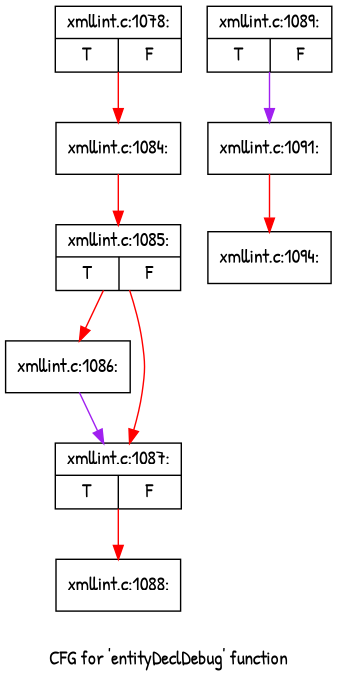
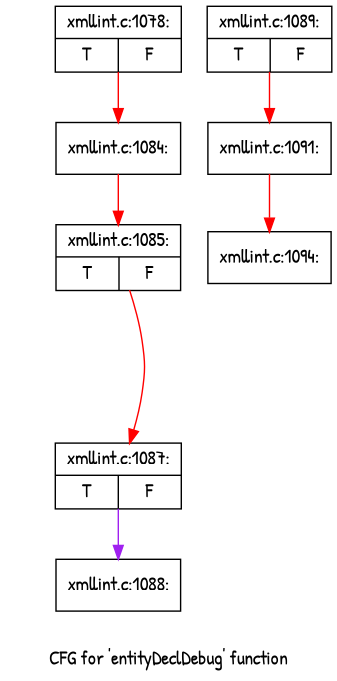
edge "xmllint.c:1089:" -> "xmllint.c:1091:": color purple -> red
node "xmllint.c:1086:": removed
edge "xmllint.c:1087:" -> "xmllint.c:1088:": color red -> purple
